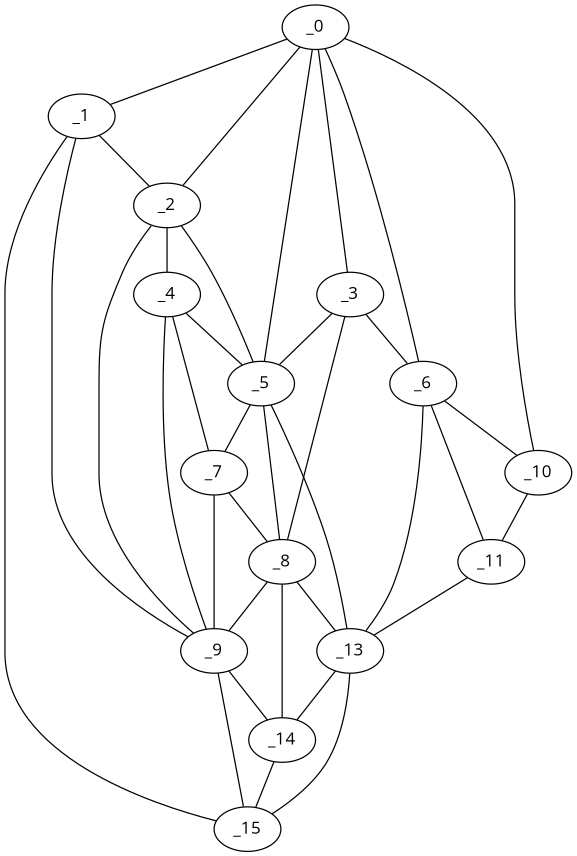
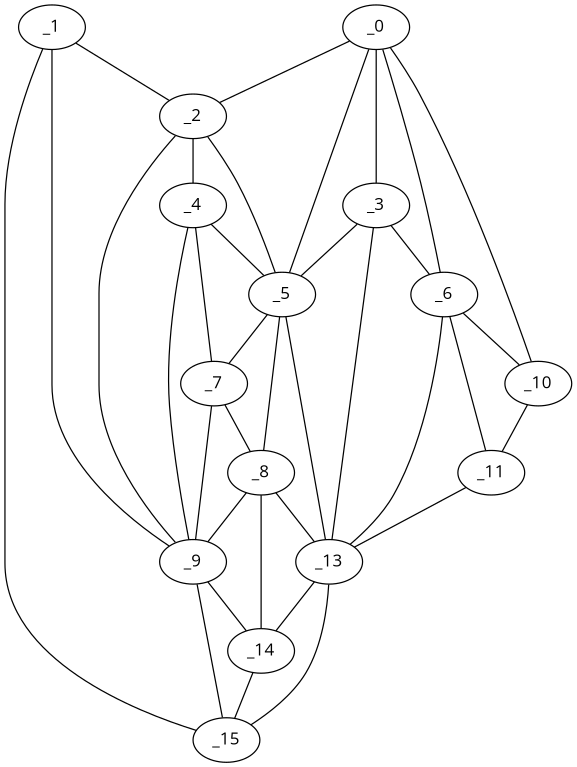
edge "_0" -- "_1": removed
edge "_3" -- "_8": now "_3" -- "_13"
